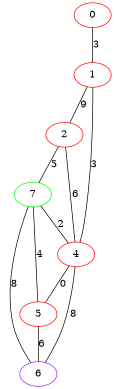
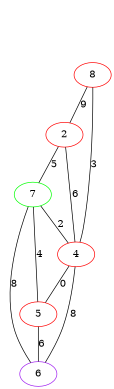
node "0": removed
node "1": label "1" -> "8"
